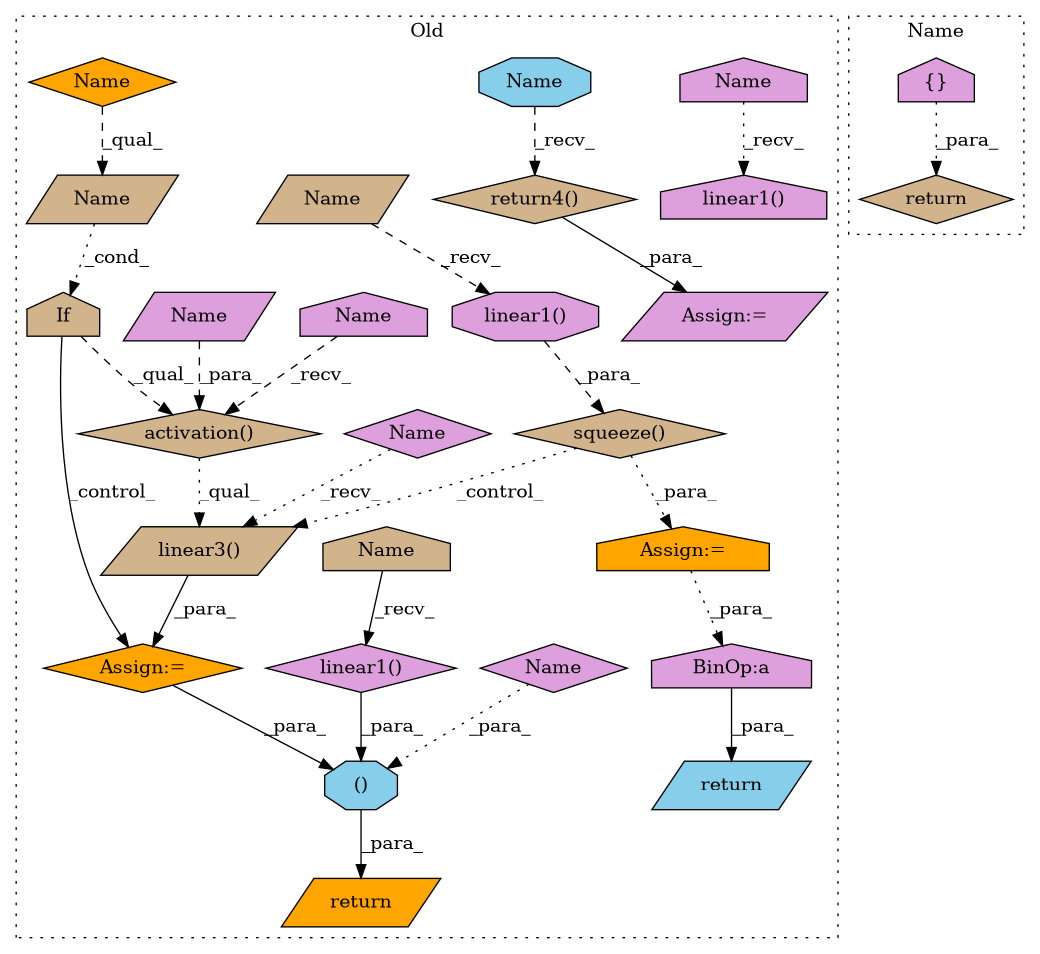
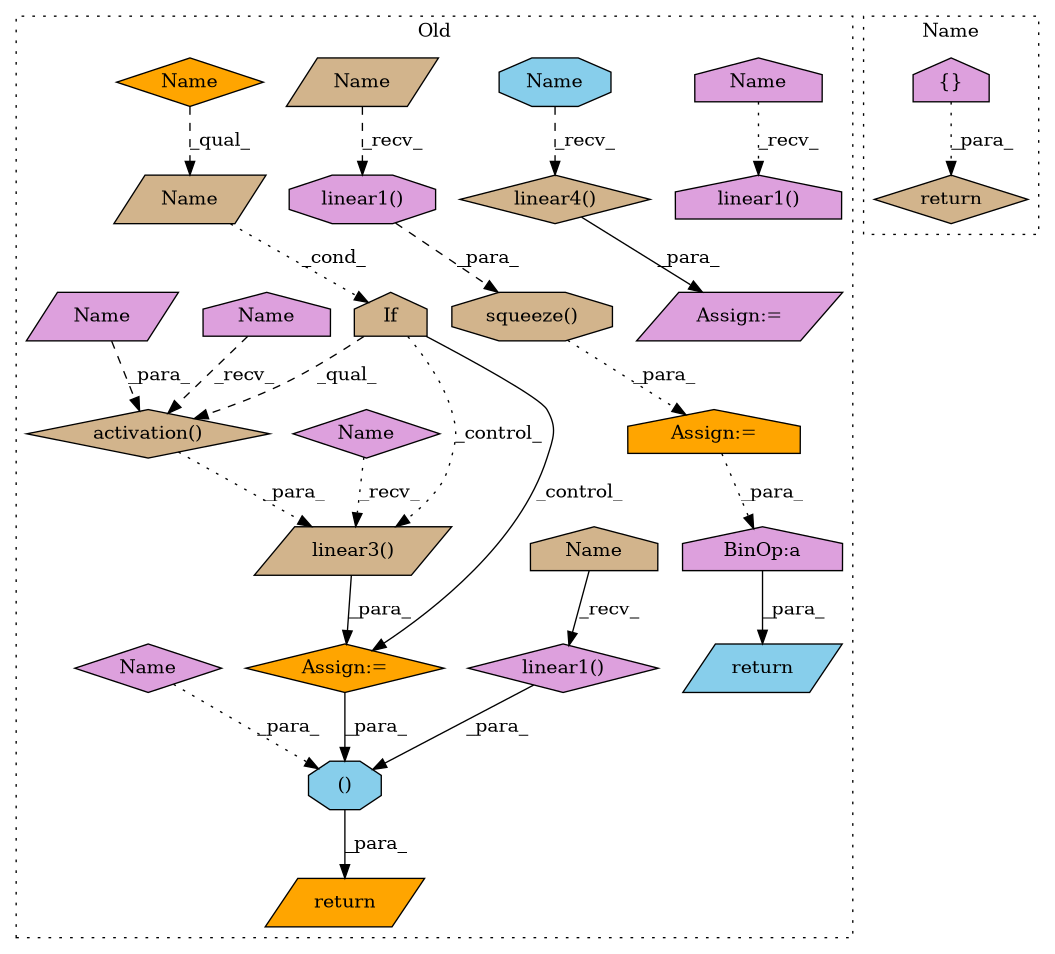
node "return4()": label "return4()" -> "linear4()"
node "squeeze()": shape diamond -> octagon
edge "squeeze()" -> "linear3()": now "If" -> "linear3()"
edge "activation()" -> "linear3()": label "_qual_" -> "_para_"
